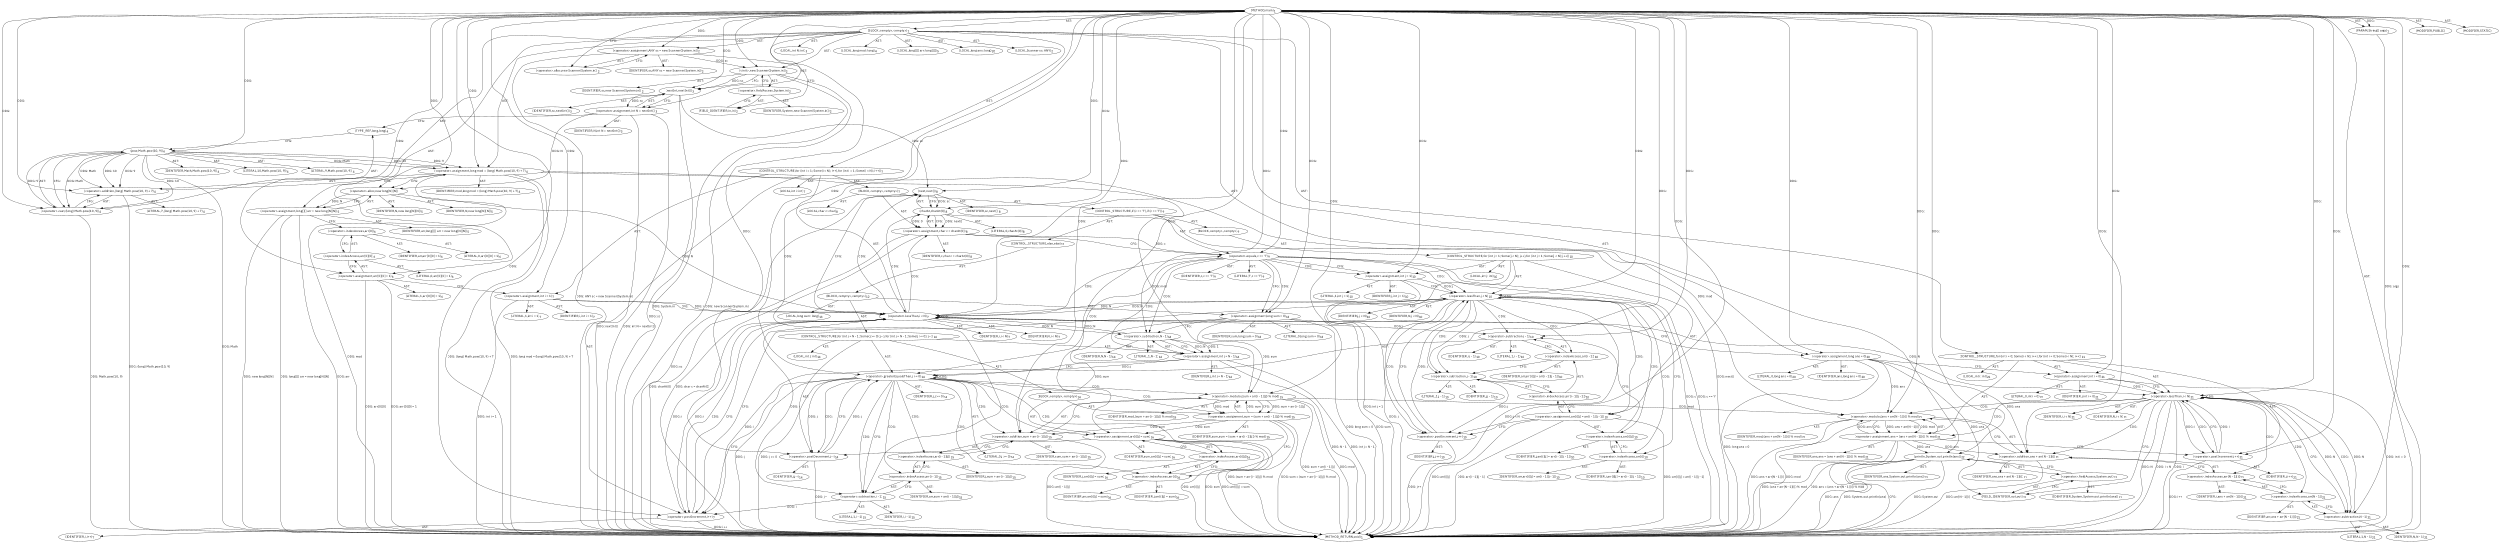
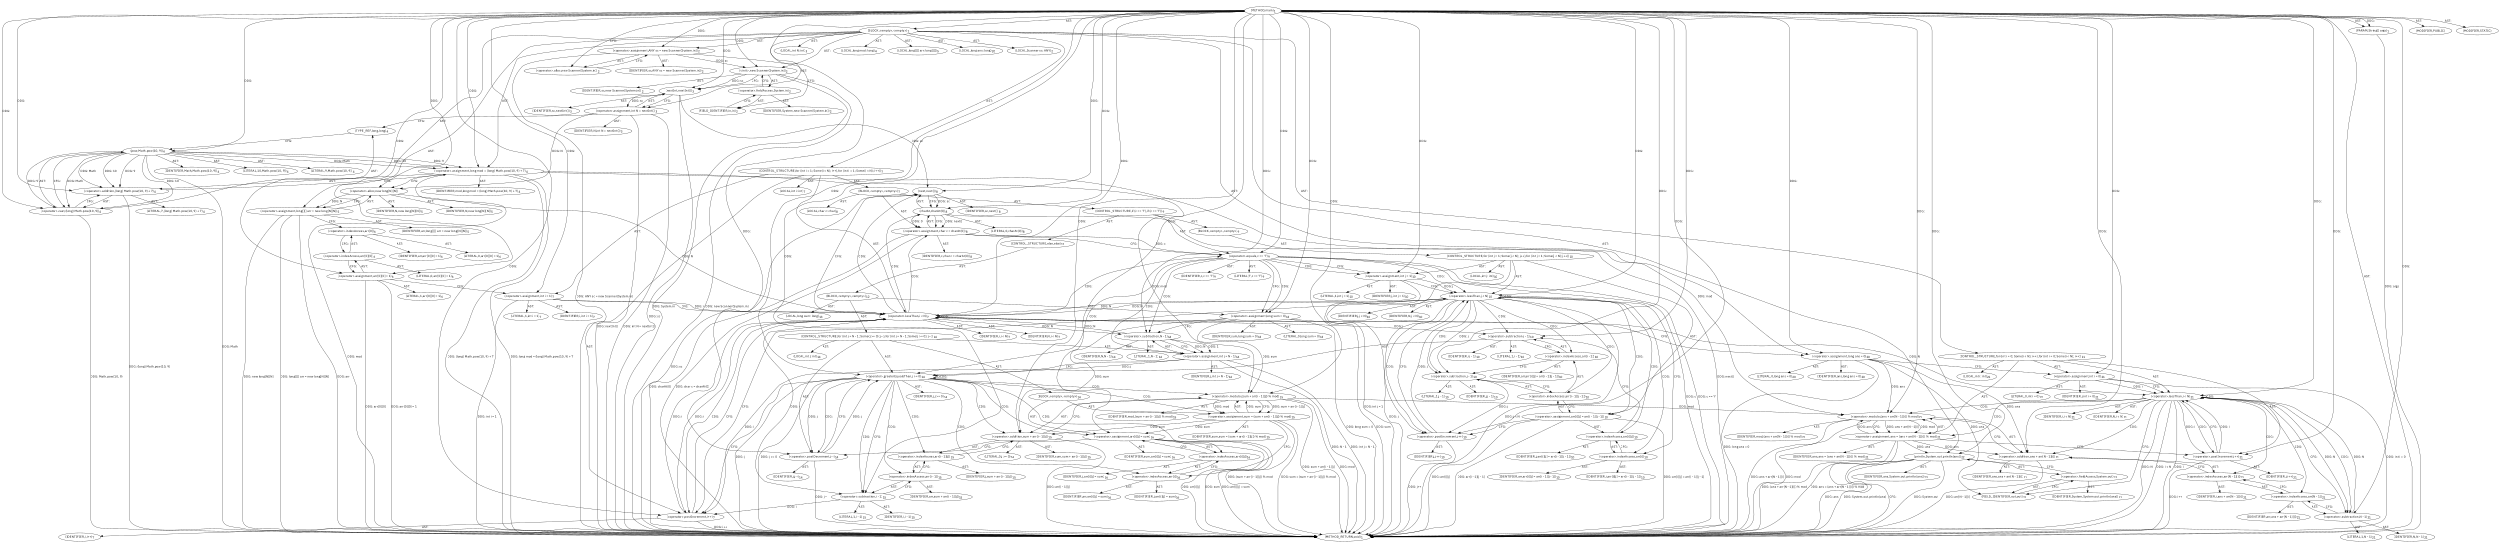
edge "(<operator>.lessThan,j < N)" -> "(<operator>.indexAccess,arr[i - 1][j - 1])": added, label "CDG:"
edge "(<operator>.greaterEqualsThan,j >= 0)" -> "(LITERAL,0,j >= 0)": now "(<operator>.addition,sum + arr[i - 1][j])" -> "(LITERAL,0,j >= 0)"
